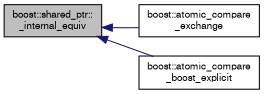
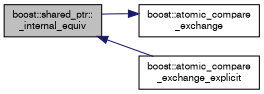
edge "boost::atomic_compare _exchange" -> "boost::shared_ptr:: _internal_equiv": reversed
node "boost::atomic_compare _boost_explicit": label "boost::atomic_compare _boost_explicit" -> "boost::atomic_compare _exchange_explicit"
